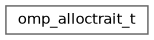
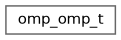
node "omp_alloctrait_t": label "omp_alloctrait_t" -> "omp_omp_t"
